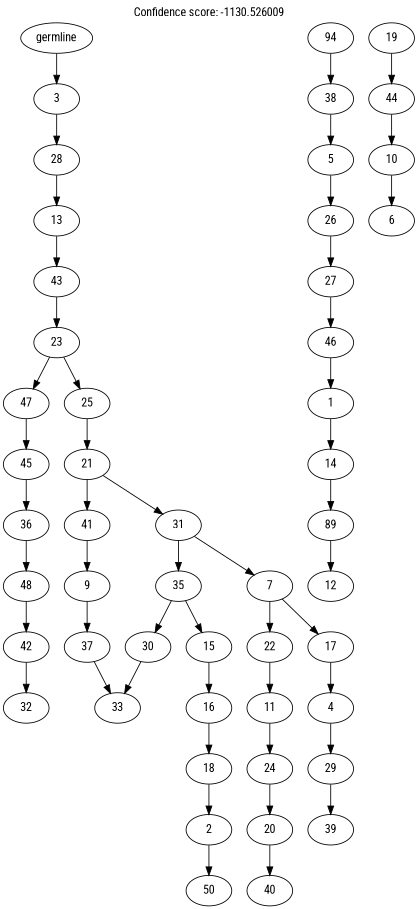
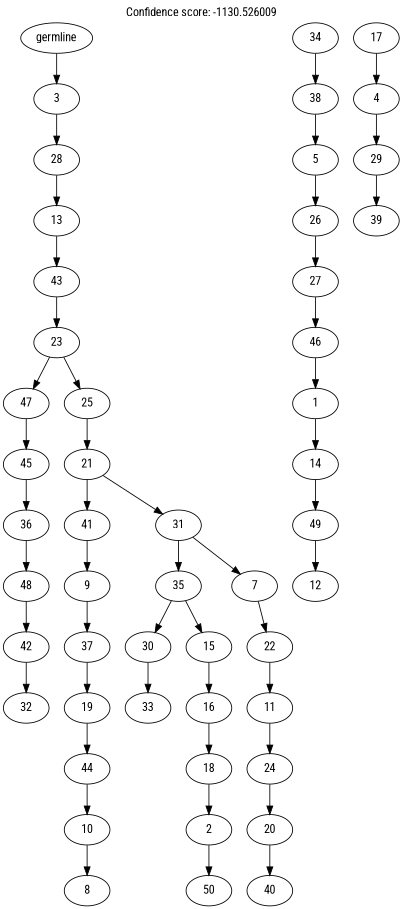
node "94": label "94" -> "34"
node "6": label "6" -> "8"
node "89": label "89" -> "49"
edge "7" -> "17": removed
edge "37" -> "33": now "37" -> "19"
